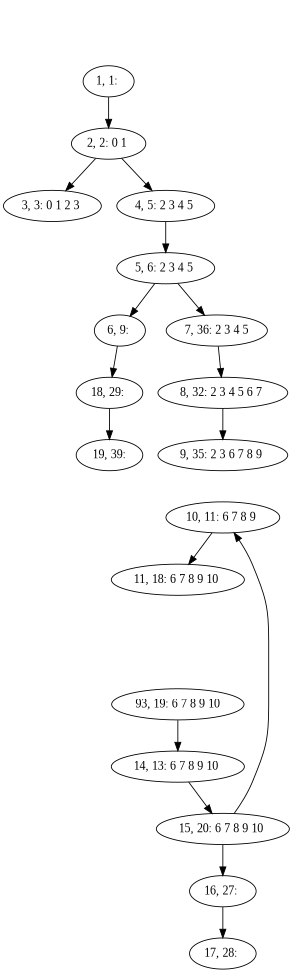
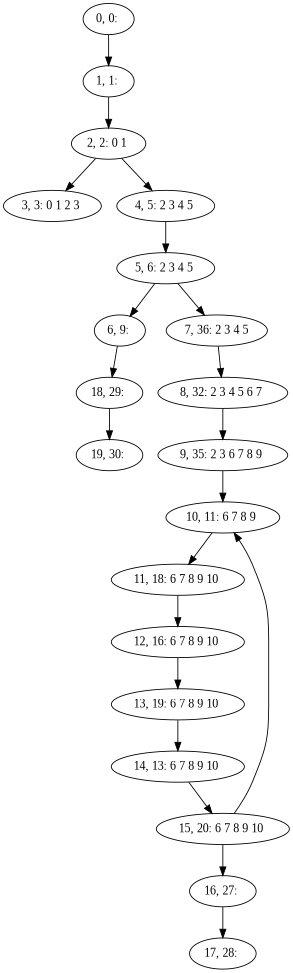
node "0, 0:": added
node "19, 39:": label "19, 39:" -> "19, 30:"
edge "9, 35: 2 3 6 7 8 9" -> "10, 11: 6 7 8 9": added
node "12, 16: 6 7 8 9 10": added
node "93, 19: 6 7 8 9 10": label "93, 19: 6 7 8 9 10" -> "13, 19: 6 7 8 9 10"
